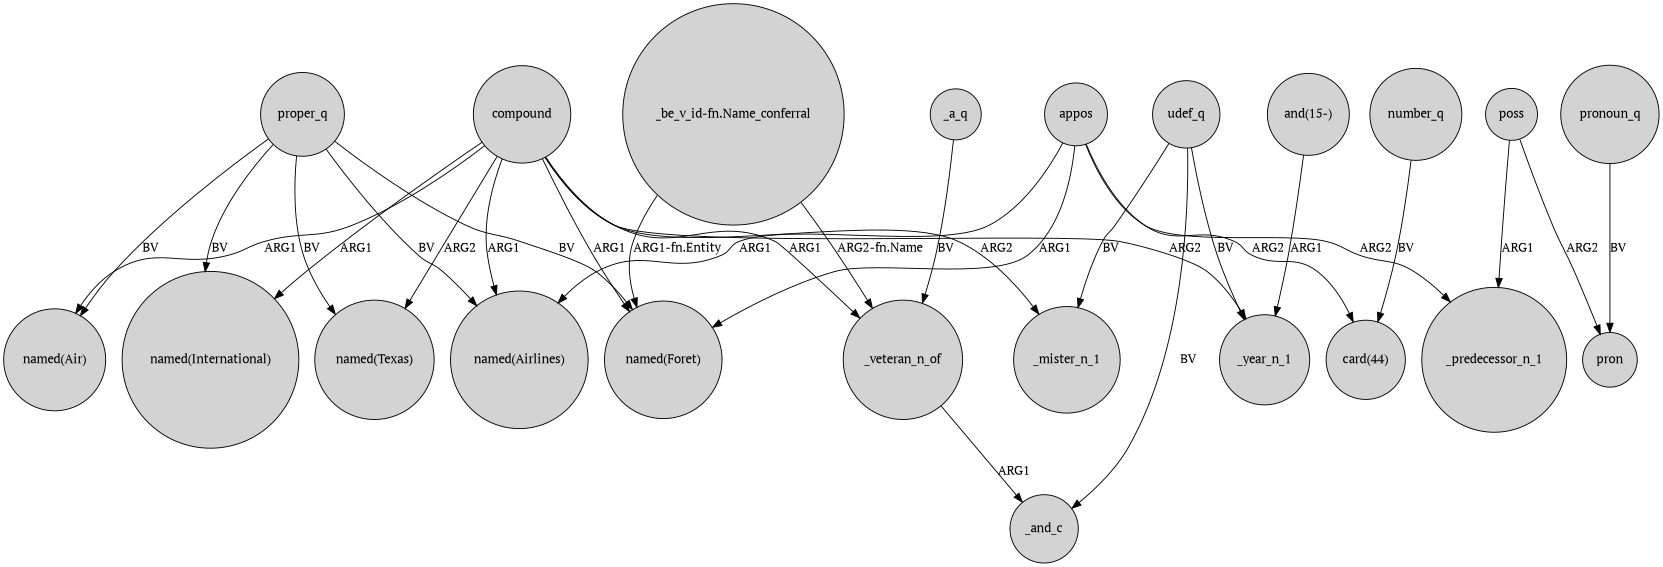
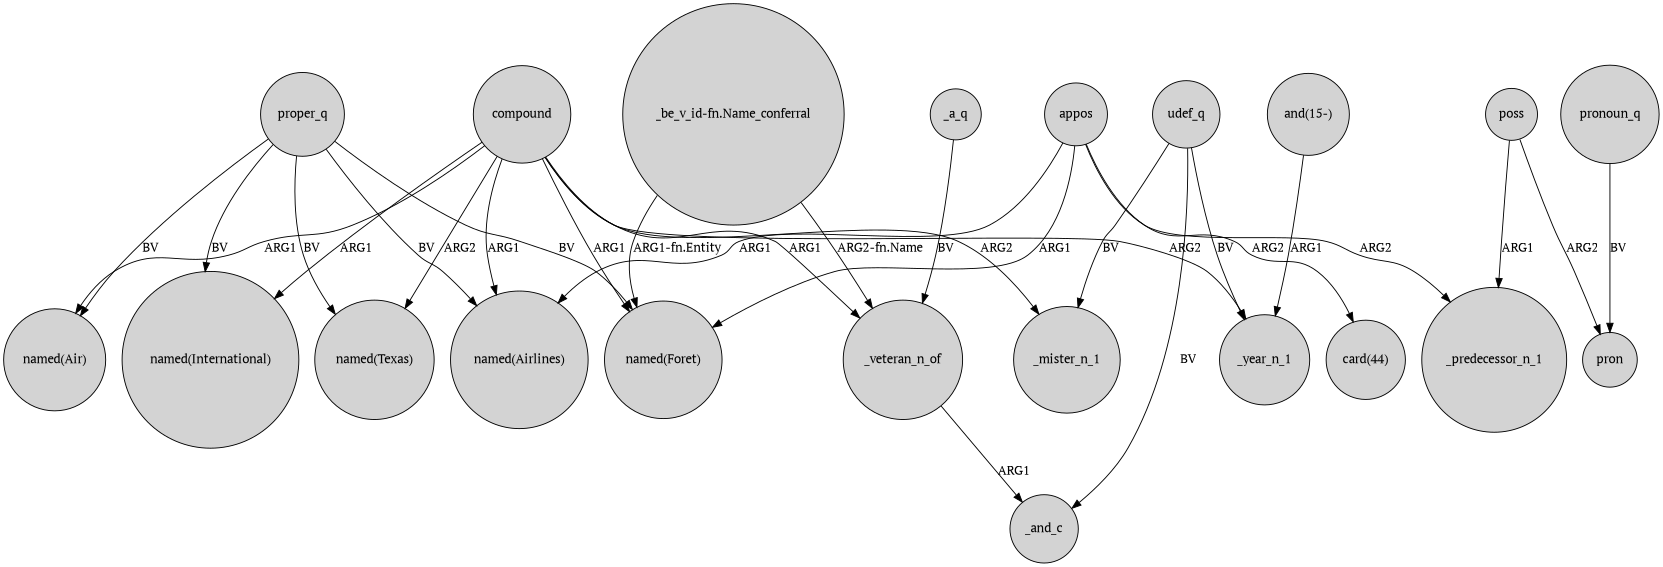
node "number_q": removed
